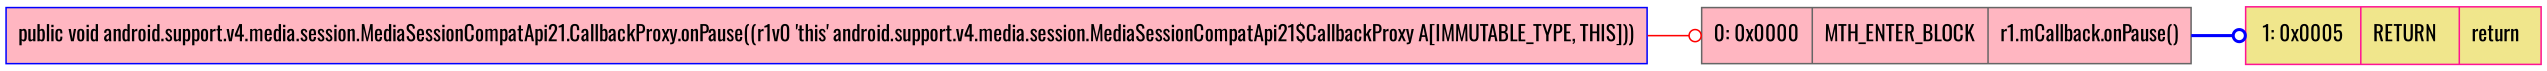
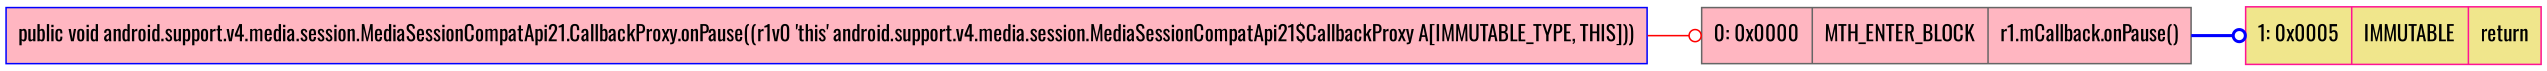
node "1: 0x0005": text "RETURN" -> "IMMUTABLE"
